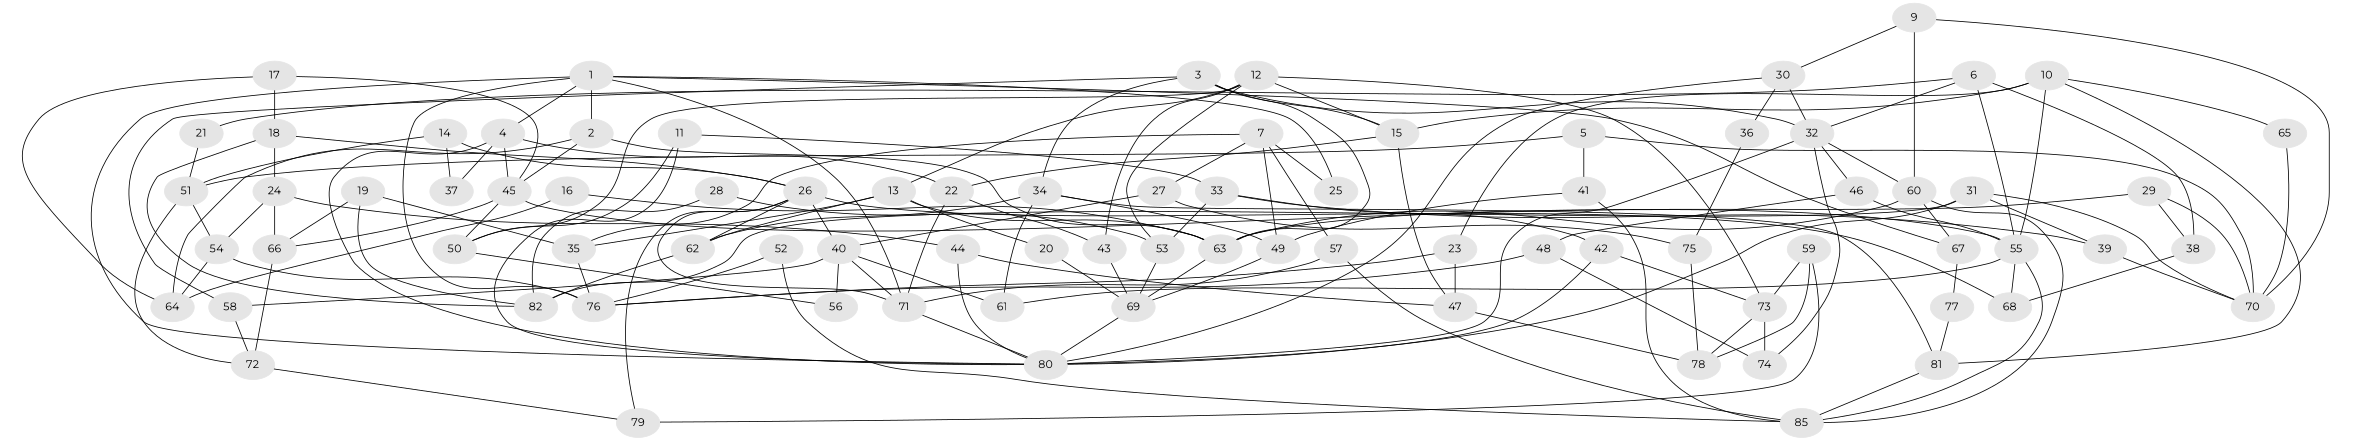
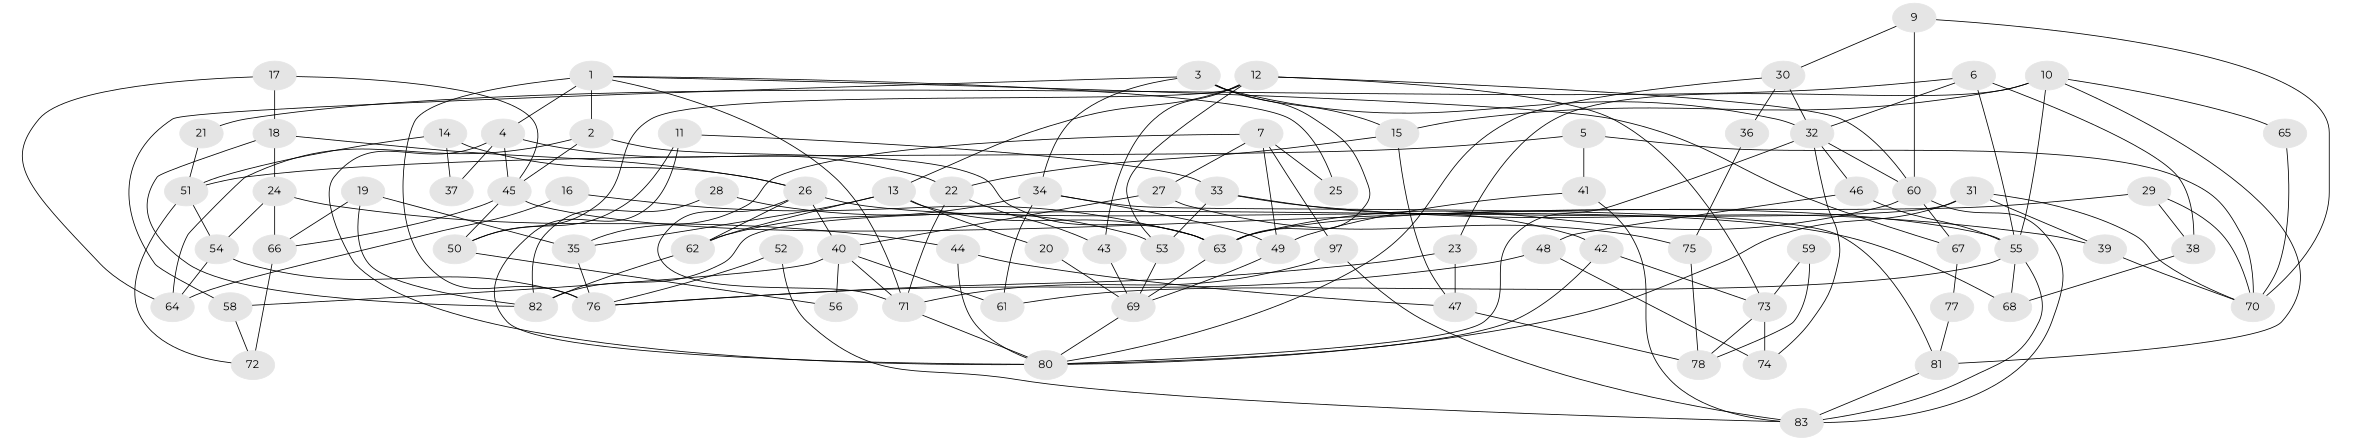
edge "12" -- "15": now "12" -- "60"
node "57": label "57" -> "97"
edge "1" -- "80": removed
node "79": removed
node "85": label "85" -> "83"
